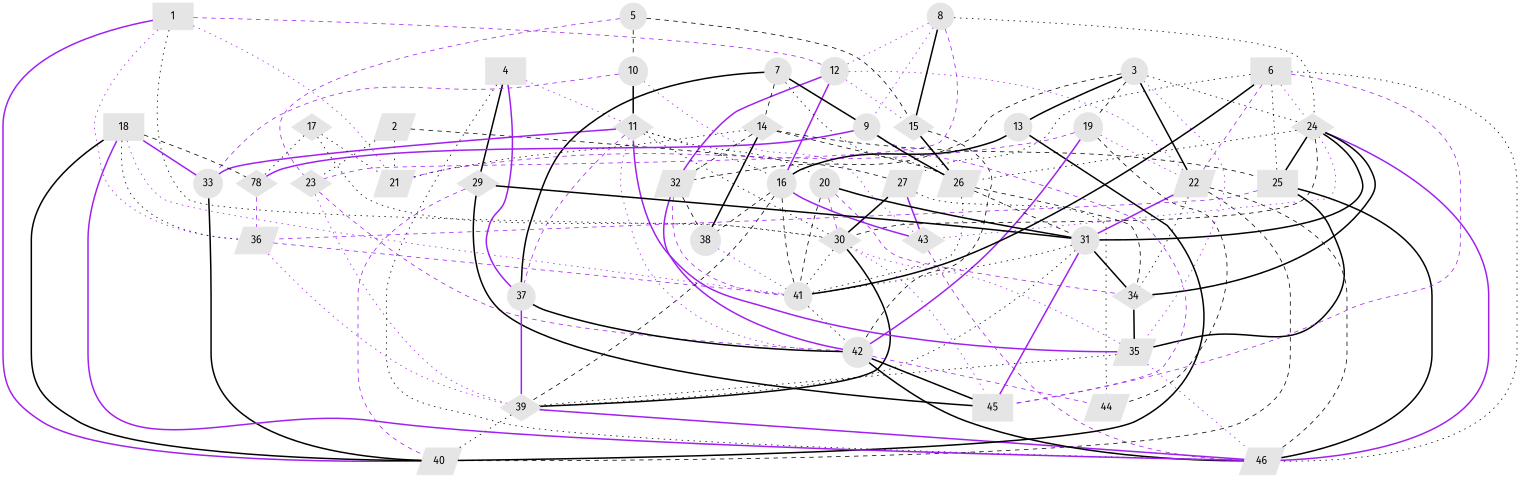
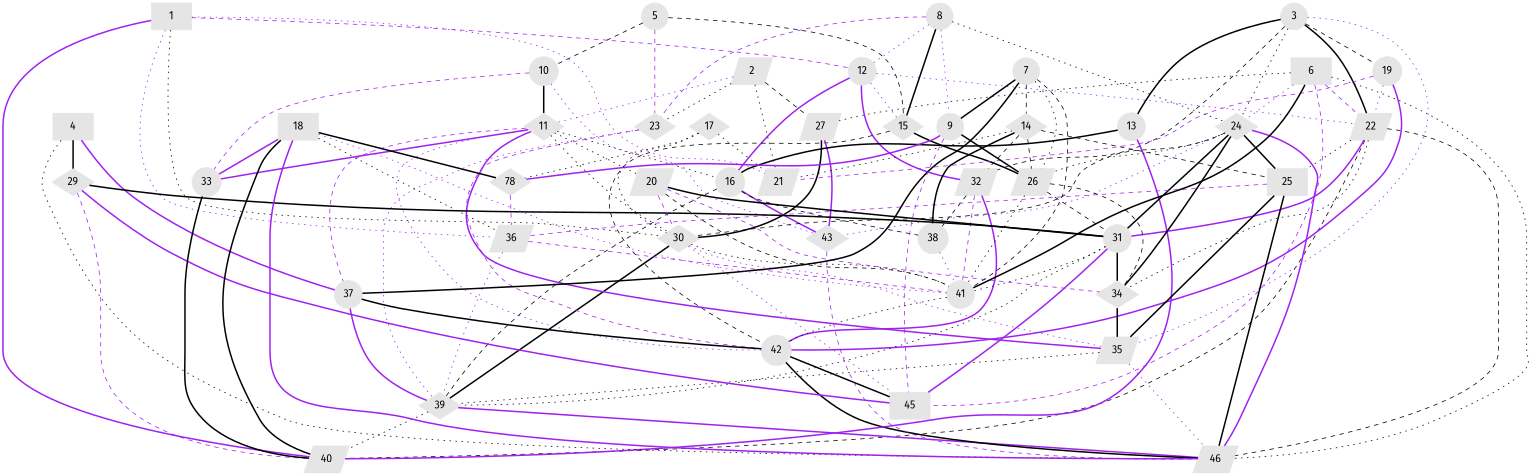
edge "4" -- "11": now "2" -- "11"
edge "6" -- "25": now "22" -- "25"
edge "18" -- "78": style dashed -> bold
node "20": shape circle -> parallelogram
edge "16" -- "41": now "7" -- "41"
edge "29" -- "45": color black -> purple
node "44": removed
edge "13" -- "40": color black -> purple
